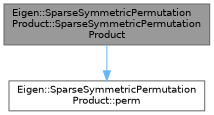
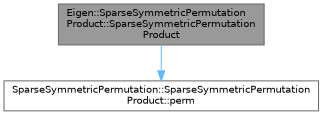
node "Eigen::SparseSymmetricPermutation Product::perm": label "Eigen::SparseSymmetricPermutation Product::perm" -> "SparseSymmetricPermutation::SparseSymmetricPermutation Product::perm"
